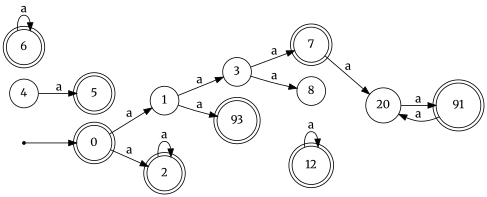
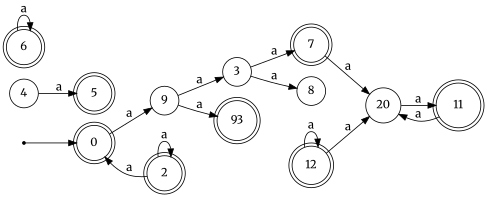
node "1": label "1" -> "9"
node "91": label "91" -> "11"
edge "12" -> "20": added, label "a"
edge "0" -> "2": reversed
